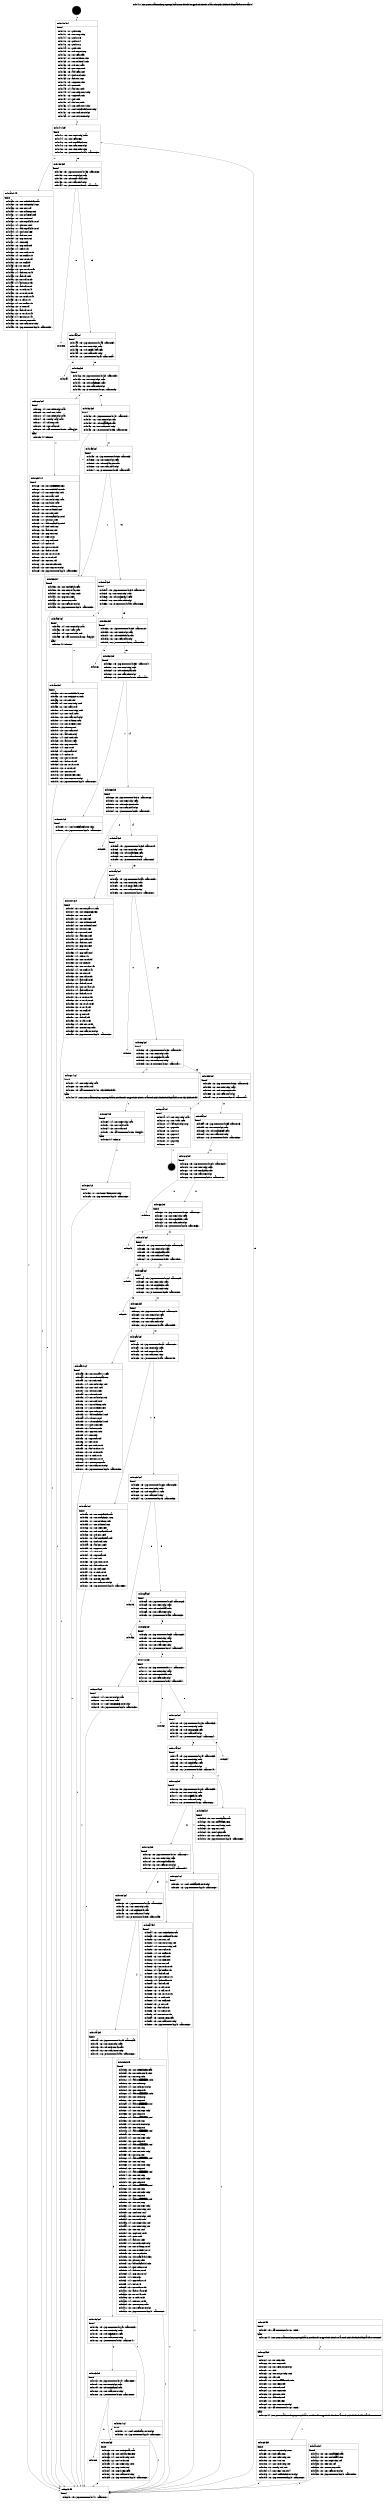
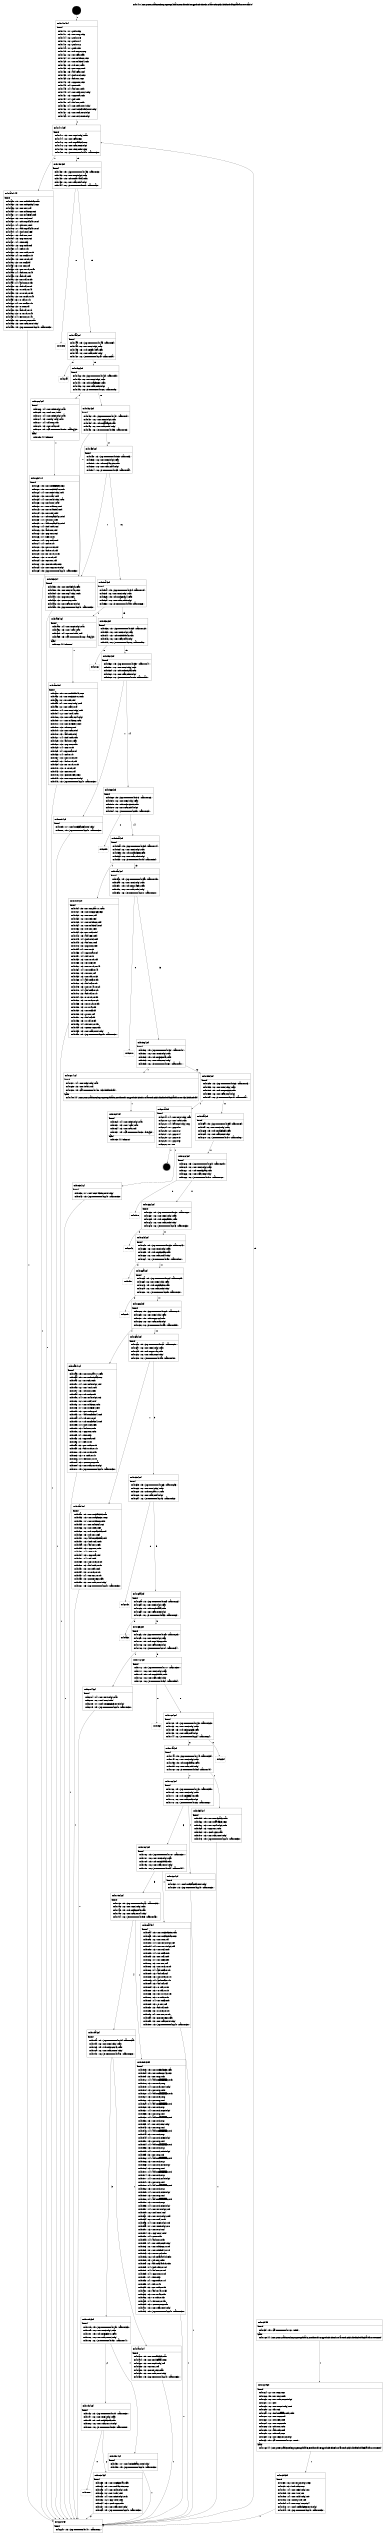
edge "0x401e2d [15]" -> "0x401e3c [12]": now "0x40211a [19]" -> "0x401e3c [12]"
edge "0x40166a [28]" -> "0x4020f8": label " 10" -> " 0"
edge "0x4017ba [28]" -> "0x401a18 [27]": added, label "1"
